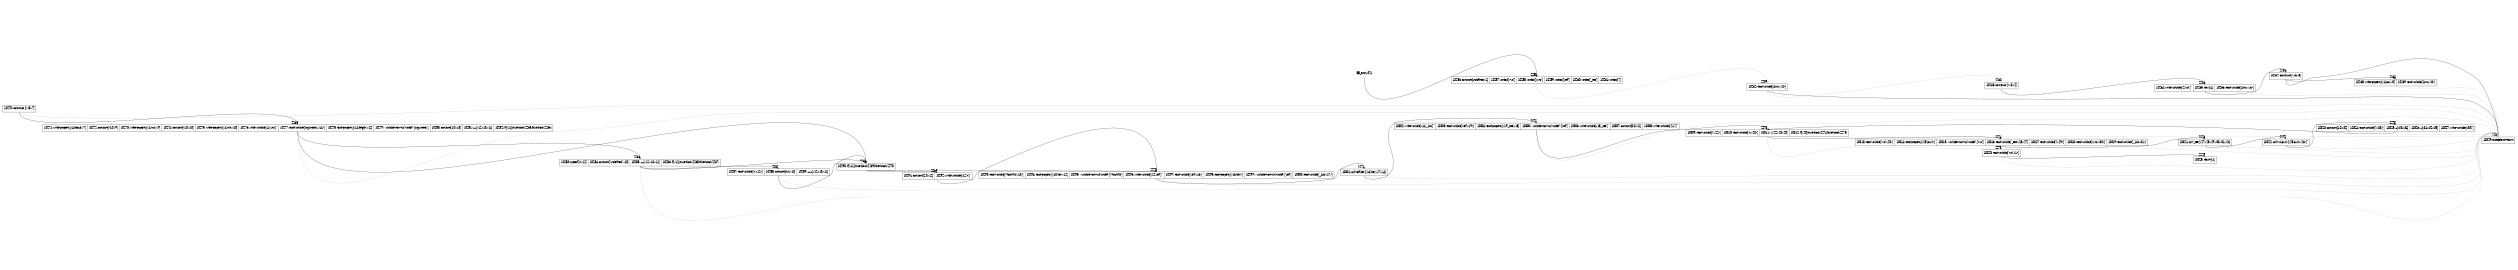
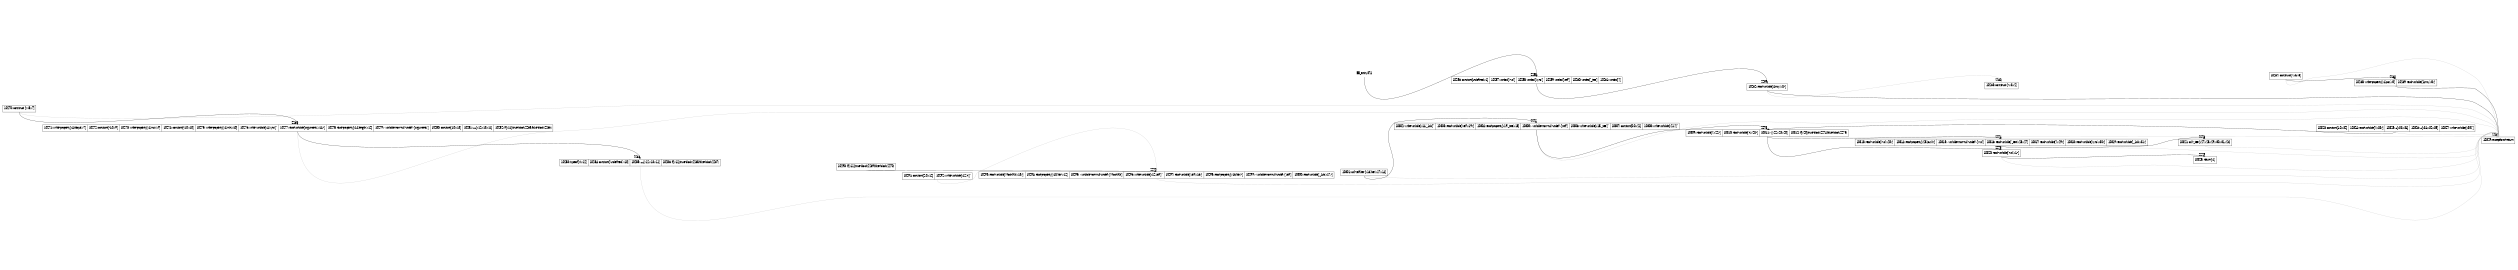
edge "10267: construct [-,v6,v5]" -> "10329: exceptional-return": color black -> gray
edge "10256: constant[undefined,v1]" -> "10262: read-variable['Array',v3,-]": color gray -> black
node "10264: write-variable[v2,'rval']*": removed
edge "10268: write-property[v4,'pos',v5]" -> "10329: exceptional-return": color gray -> black
edge "10291: constant[2.0,v12]" -> "10293: read-variable['MochiKit',v13,-]": color black -> gray
node "10322: call-rval.push [v25,'push',v26,-]*": removed
edge "10271: write-property[v4,'deque',v7]" -> "10290: if[v11](true-block:2269,false-block:2270)": removed
edge "10309: read-variable['i',v22,-]" -> "10320: read-variable['rval',v1,-]": color gray -> black
edge "10283: typeof['n',v12]" -> "10290: if[v11](true-block:2269,false-block:2270)": removed
node "10287: read-variable['n',v12,-]": removed
edge "10290: if[v11](true-block:2269,false-block:2270)" -> "10291: constant[2.0,v12]": removed
edge "10293: read-variable['MochiKit',v13,-]" -> "10301: call-self.iter [v16,'iter',v17,v14]": removed
